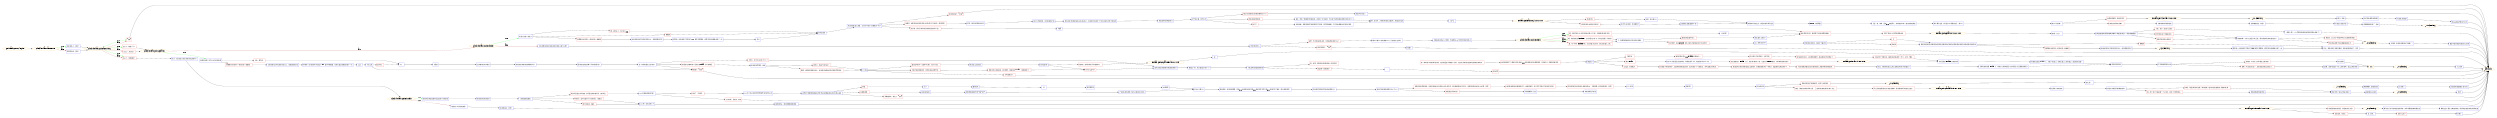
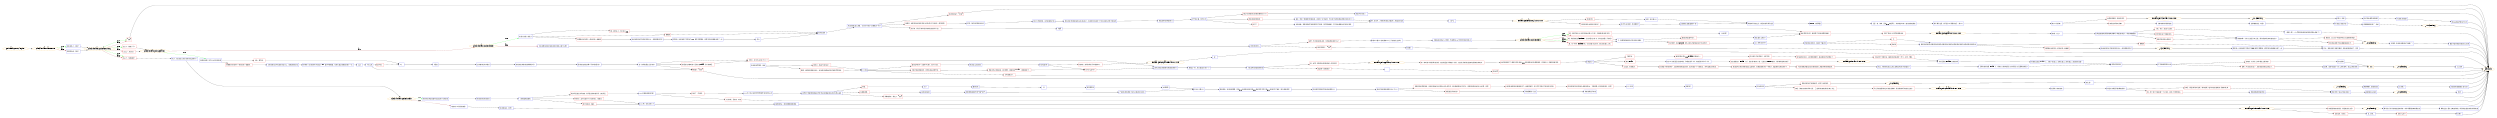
node "Boolean AmirCephalon2 is now true.": added
edge "你是说大多数时候？是执行者 Nihil，那个玻璃匠。" -> "听起来很厉害啊，哈哈": now "你是说大多数时候？是执行者 Nihil，那个玻璃匠。" -> "阿米尔，你为什么问这个……？"
